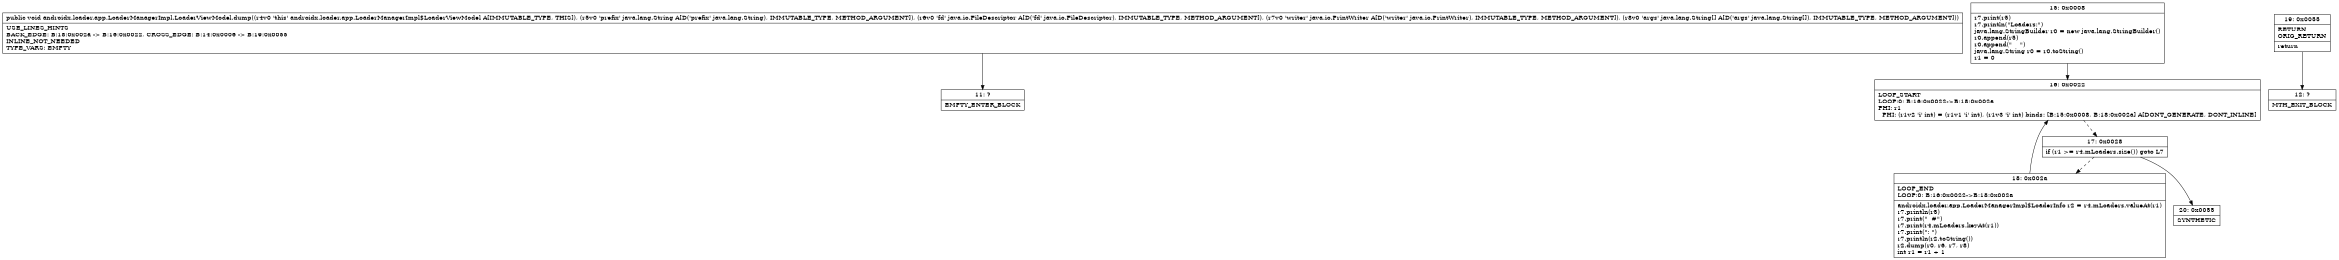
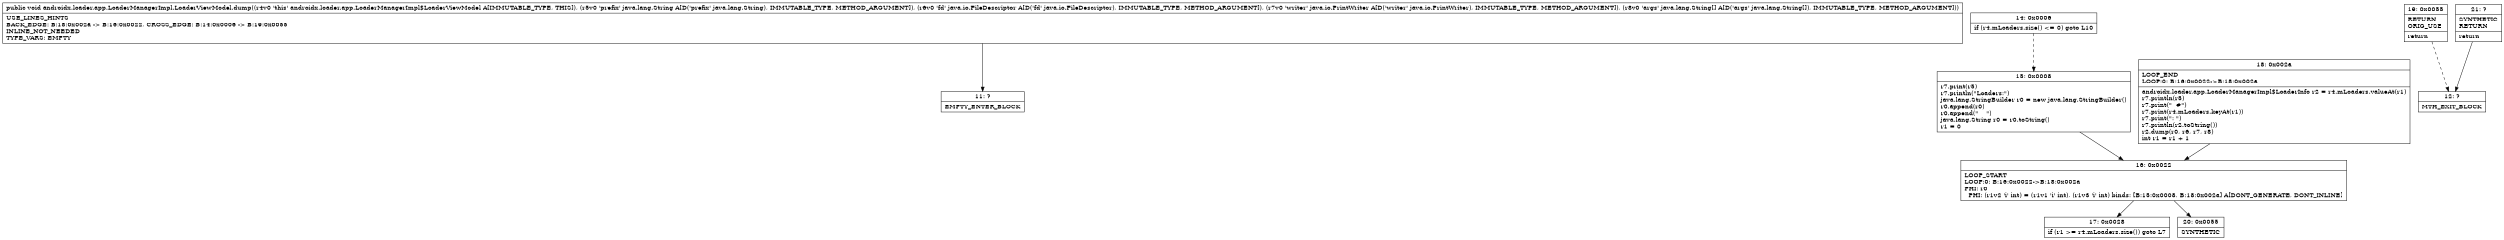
node "14: 0x0006": added
node "21: ?": added
node "19: 0x0055": text "ORIG_RETURN" -> "ORIG_USE"
node "15: 0x0008": text "r0.append(r5)" -> "r0.append(r0)"
edge "19: 0x0055" -> "12: ?": style solid -> dashed
node "16: 0x0022": text "PHI: r1" -> "PHI: r0"
edge "16: 0x0022" -> "17: 0x0028": style dashed -> solid
edge "17: 0x0028" -> "18: 0x002a": removed
edge "17: 0x0028" -> "20: 0x0055": now "16: 0x0022" -> "20: 0x0055"
